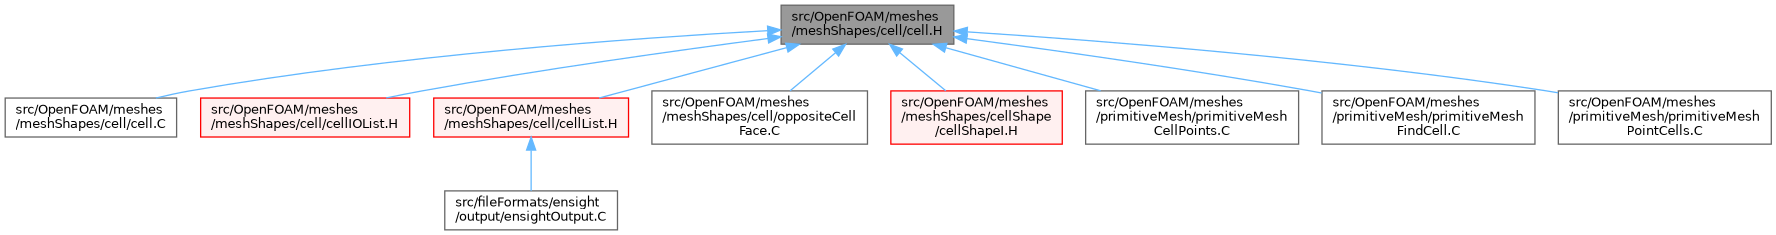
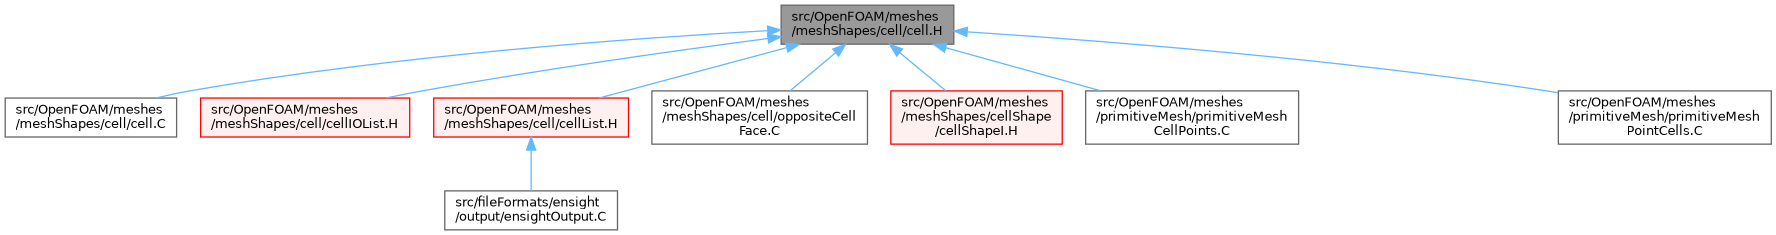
node "src/OpenFOAM/meshes /primitiveMesh/primitiveMesh FindCell.C": removed
